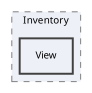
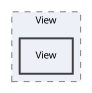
cluster "Inventory": label "Inventory" -> "View"
